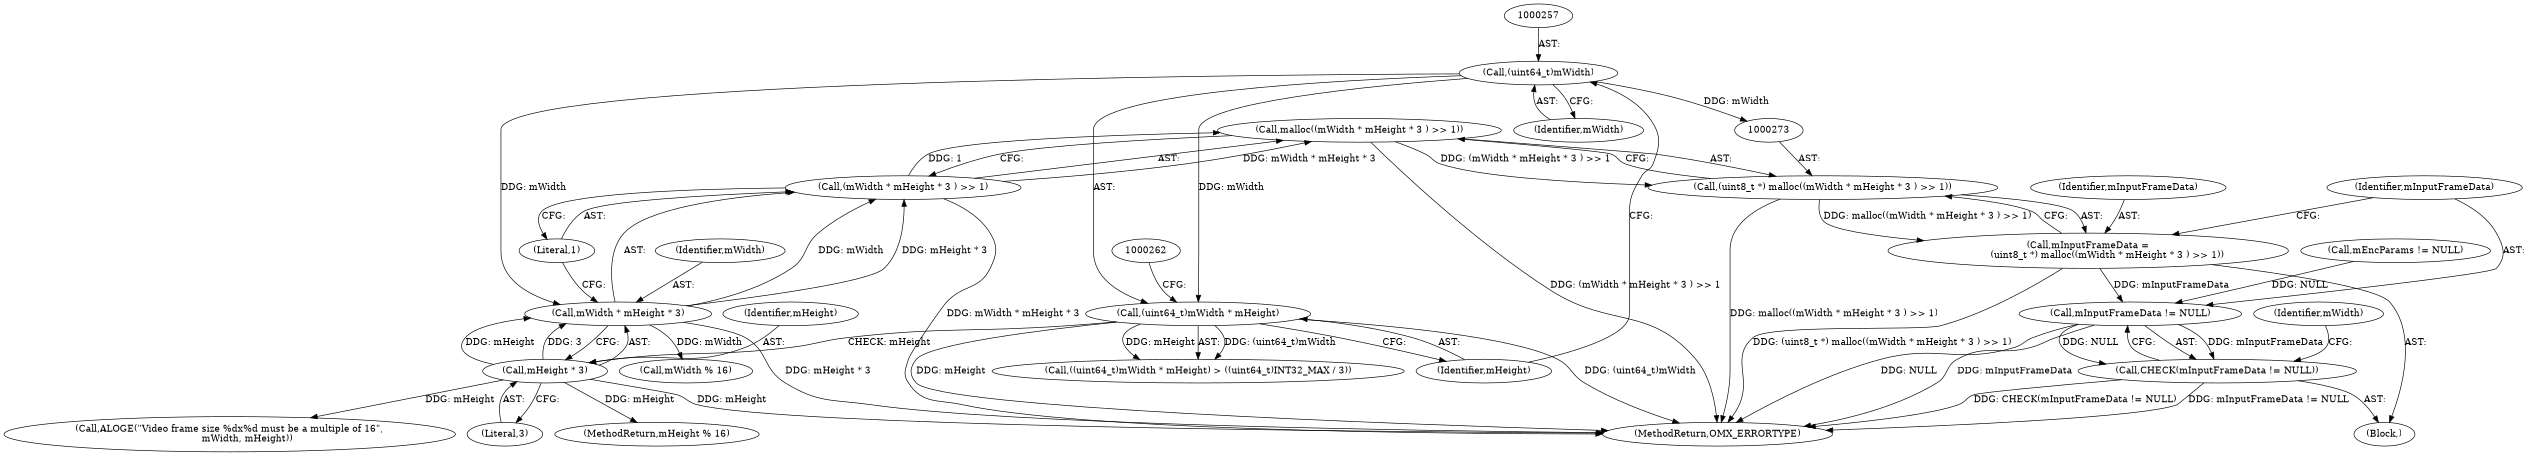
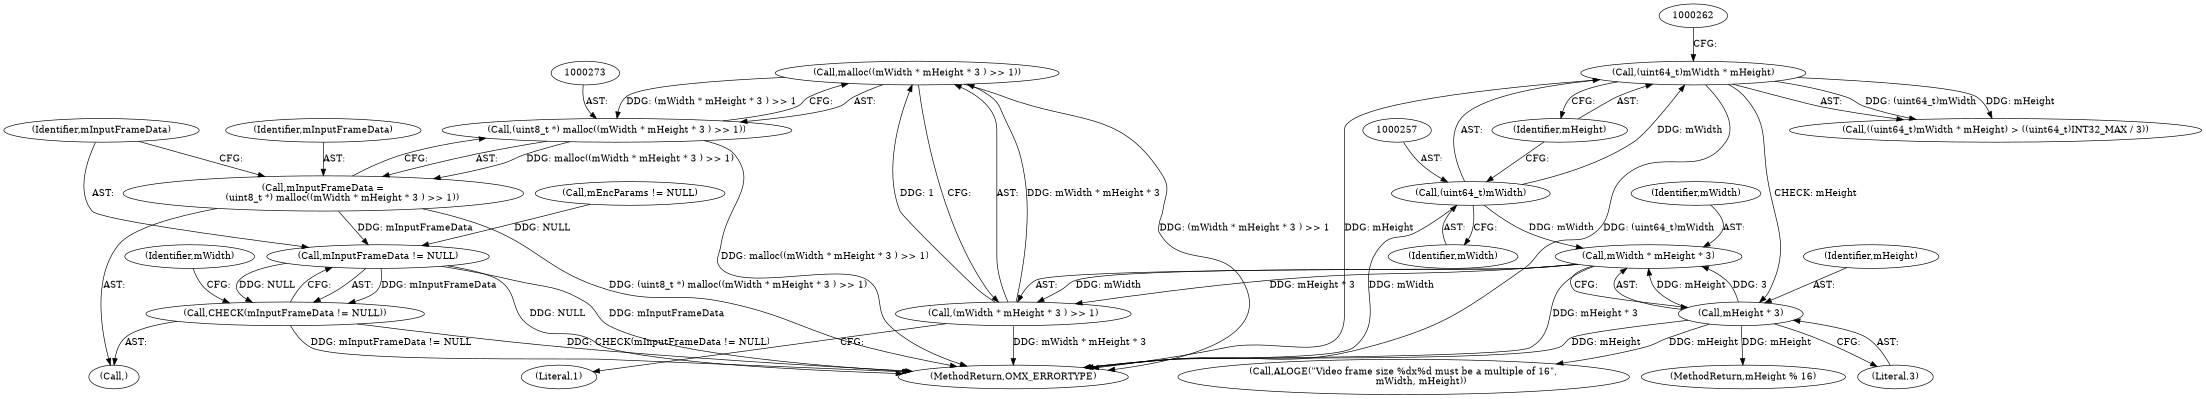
edge "(Call,(uint64_t)mWidth)" -> "1000273": now "(Call,(uint64_t)mWidth)" -> "(MethodReturn,OMX_ERRORTYPE)"
edge "(Literal,1)" -> "(Call,(mWidth * mHeight * 3 ) >> 1)": removed, label "AST:"
edge "(Literal,1)" -> "(Call,mWidth * mHeight * 3)": removed, label "CFG:"
node "(Call,mWidth % 16)": removed
node "(Block,)": label "(Block,)" -> "(Call,)"
